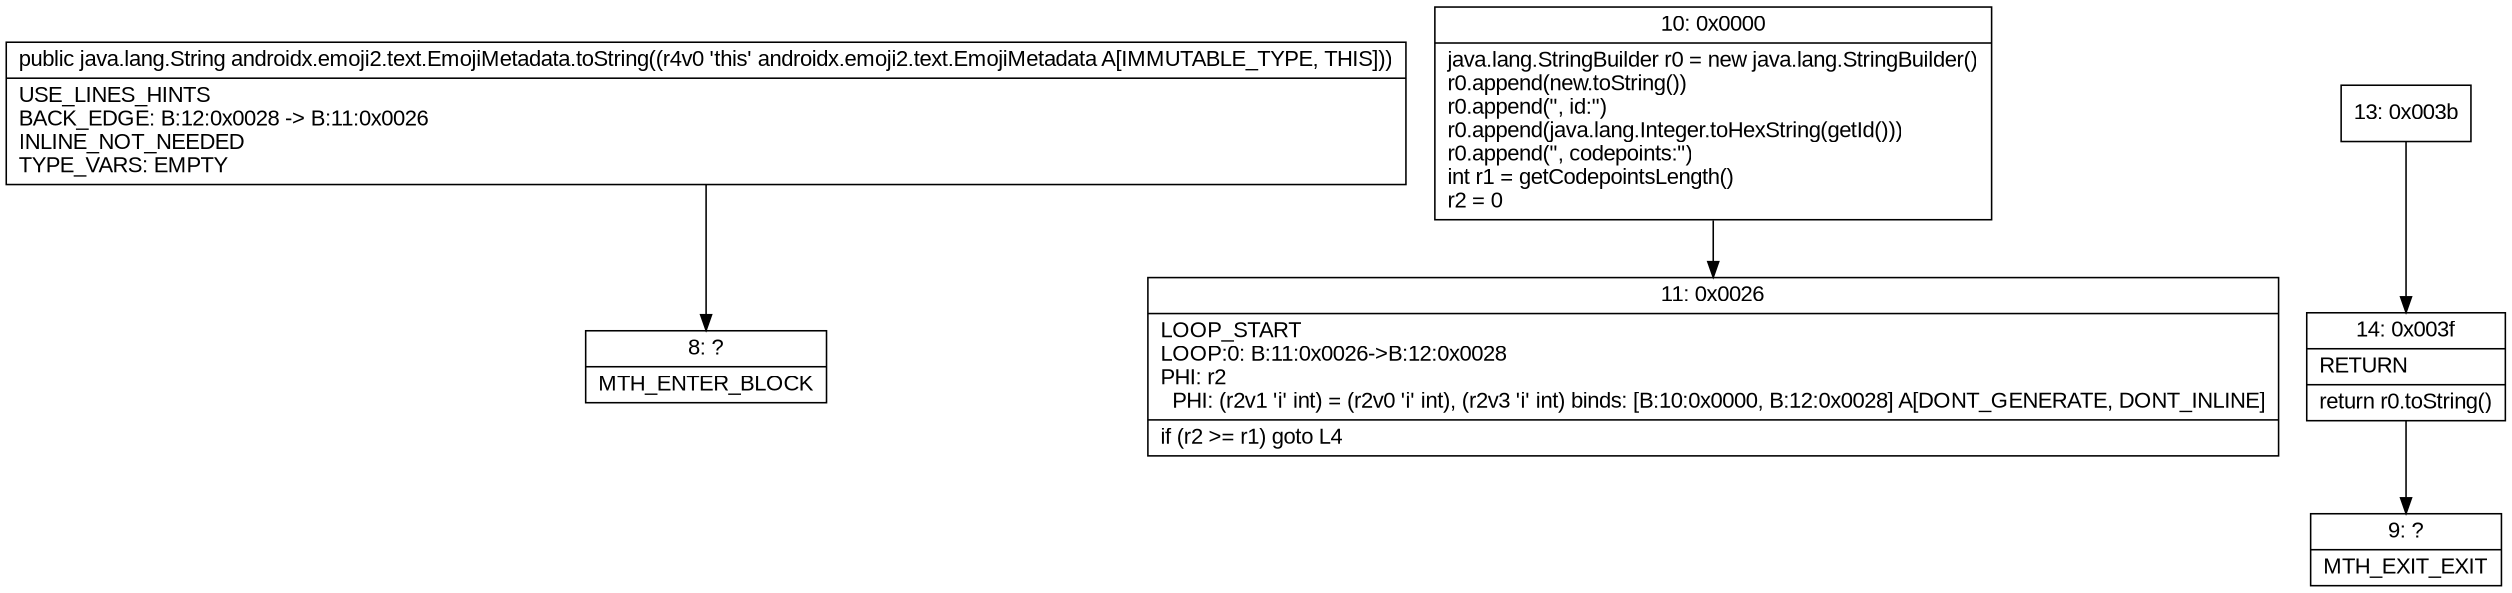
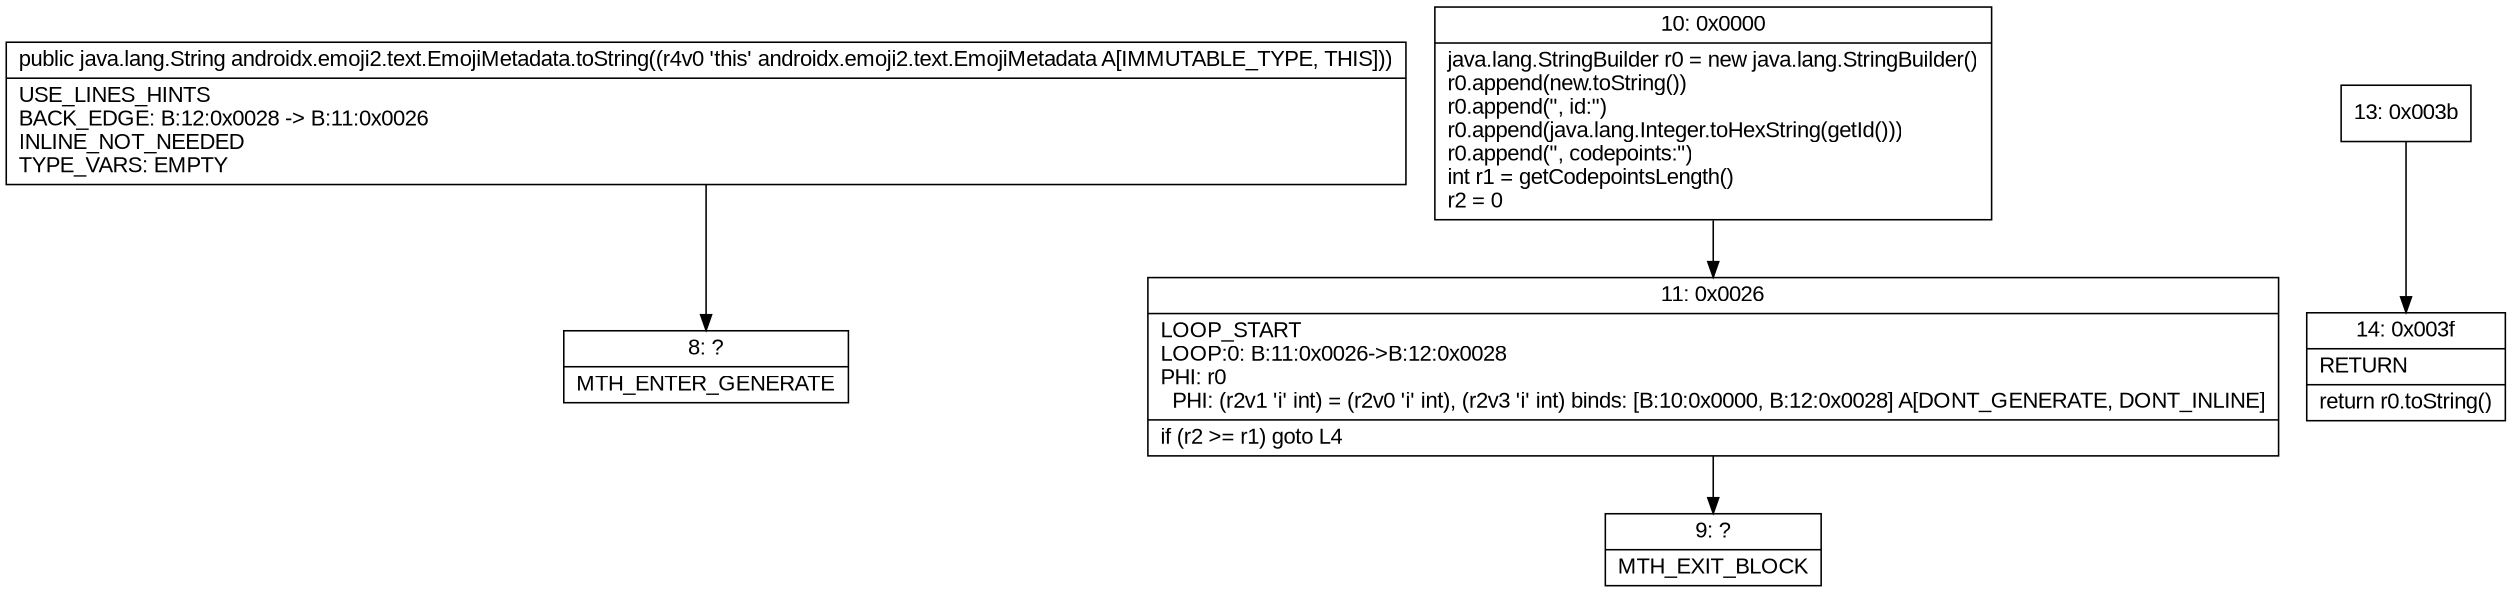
node "11: 0x0026": text "PHI: r2" -> "PHI: r0"
node "8: ?": text "MTH_ENTER_BLOCK" -> "MTH_ENTER_GENERATE"
edge "14: 0x003f" -> "9: ?": now "11: 0x0026" -> "9: ?"
node "9: ?": text "MTH_EXIT_EXIT" -> "MTH_EXIT_BLOCK"
